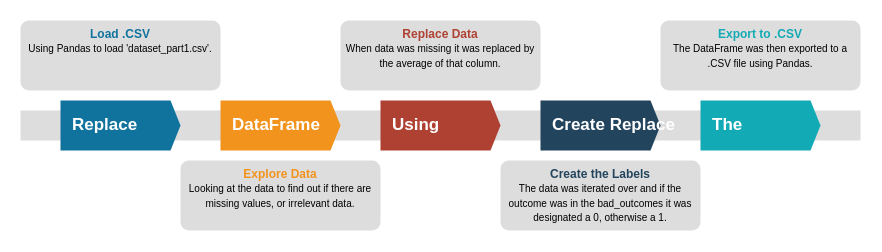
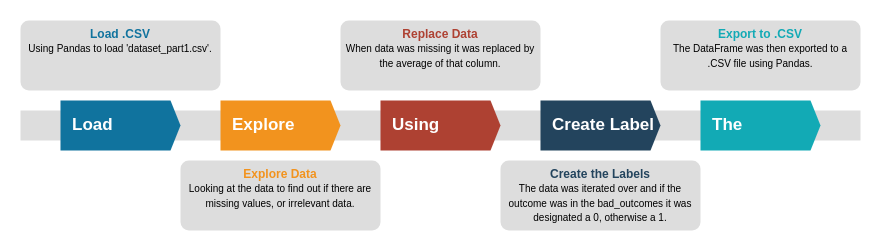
node "Replace": label "Replace" -> "Load"
node "DataFrame": label "DataFrame" -> "Explore"
node "Create Replace": label "Create Replace" -> "Create Label"
